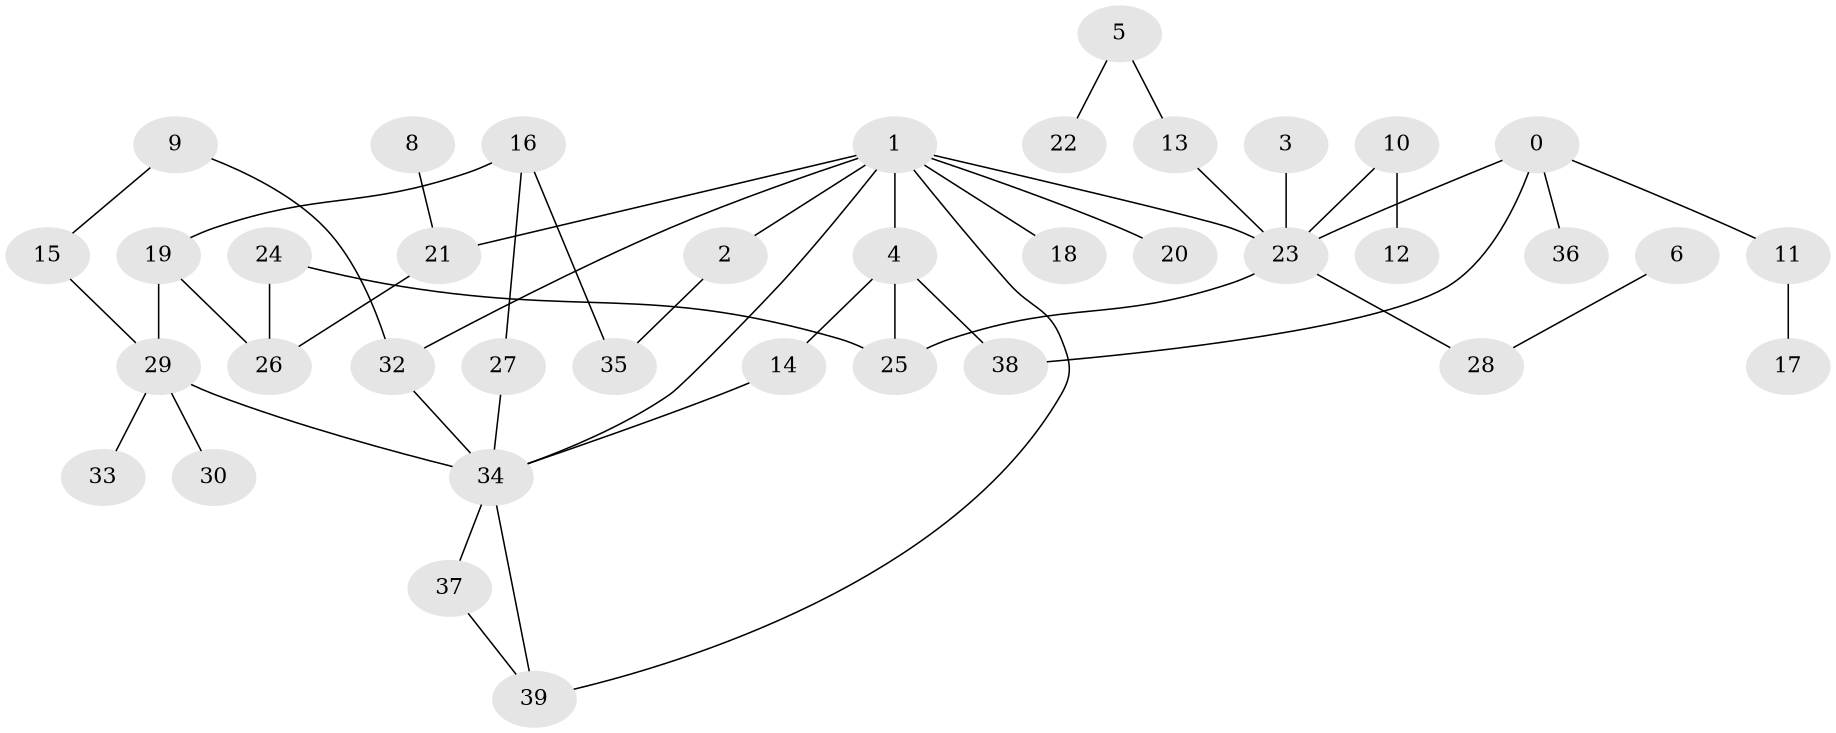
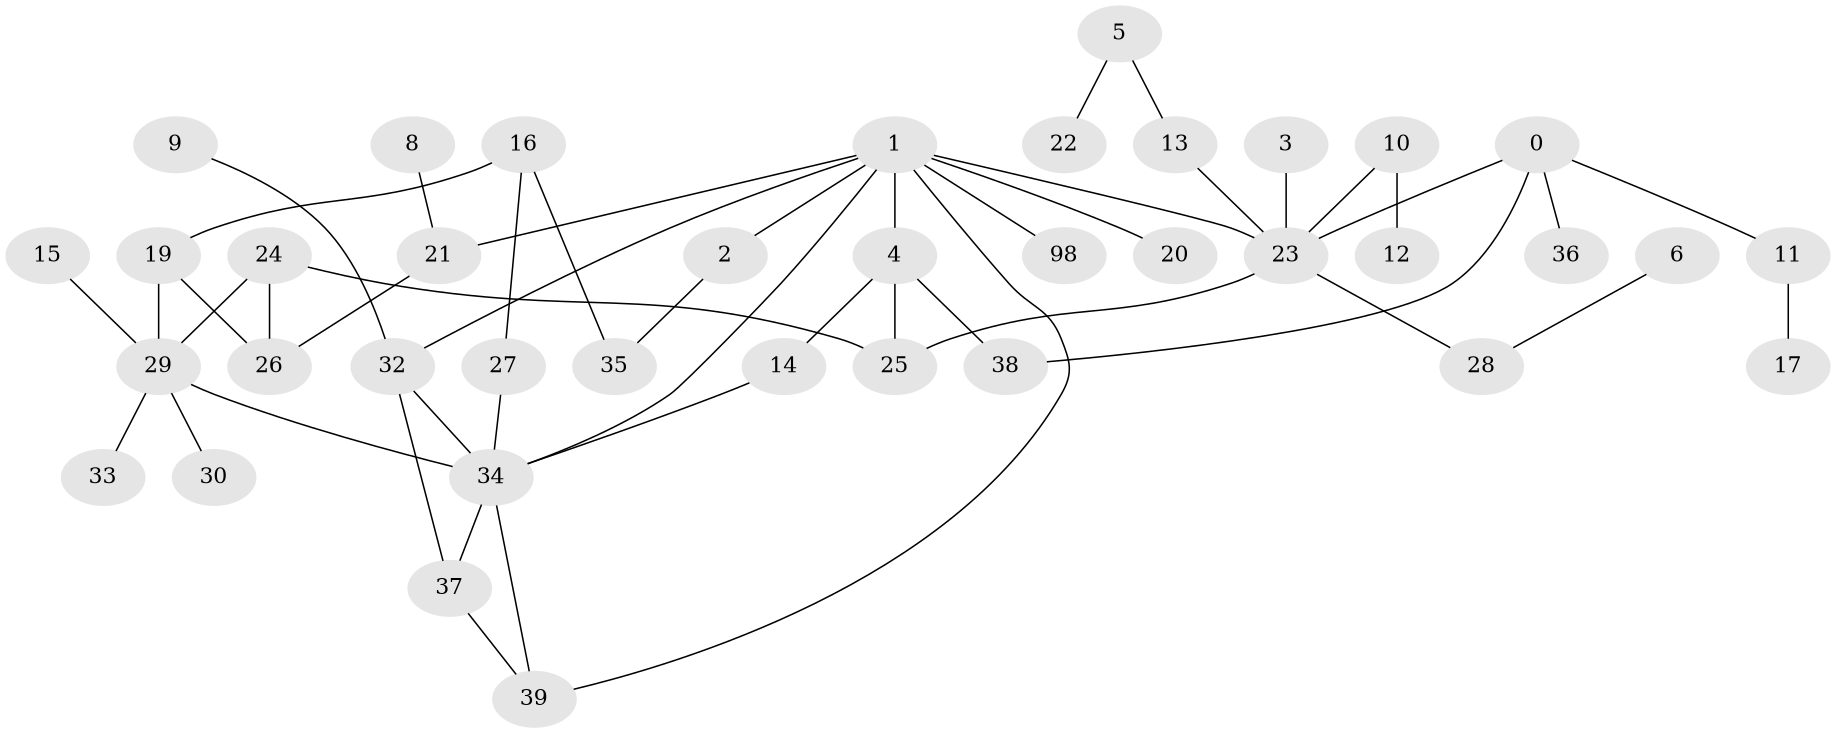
edge "9" -- "15": removed
node "18": label "18" -> "98"
edge "24" -- "29": added
edge "32" -- "37": added
